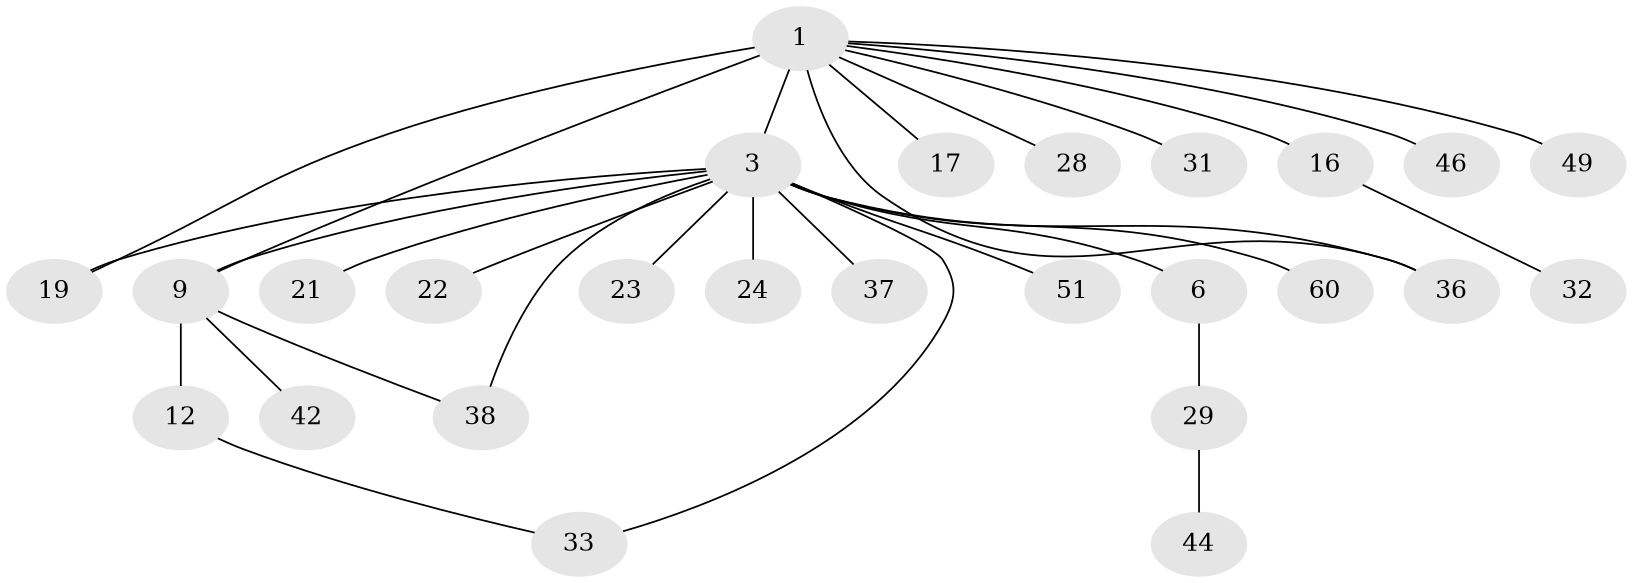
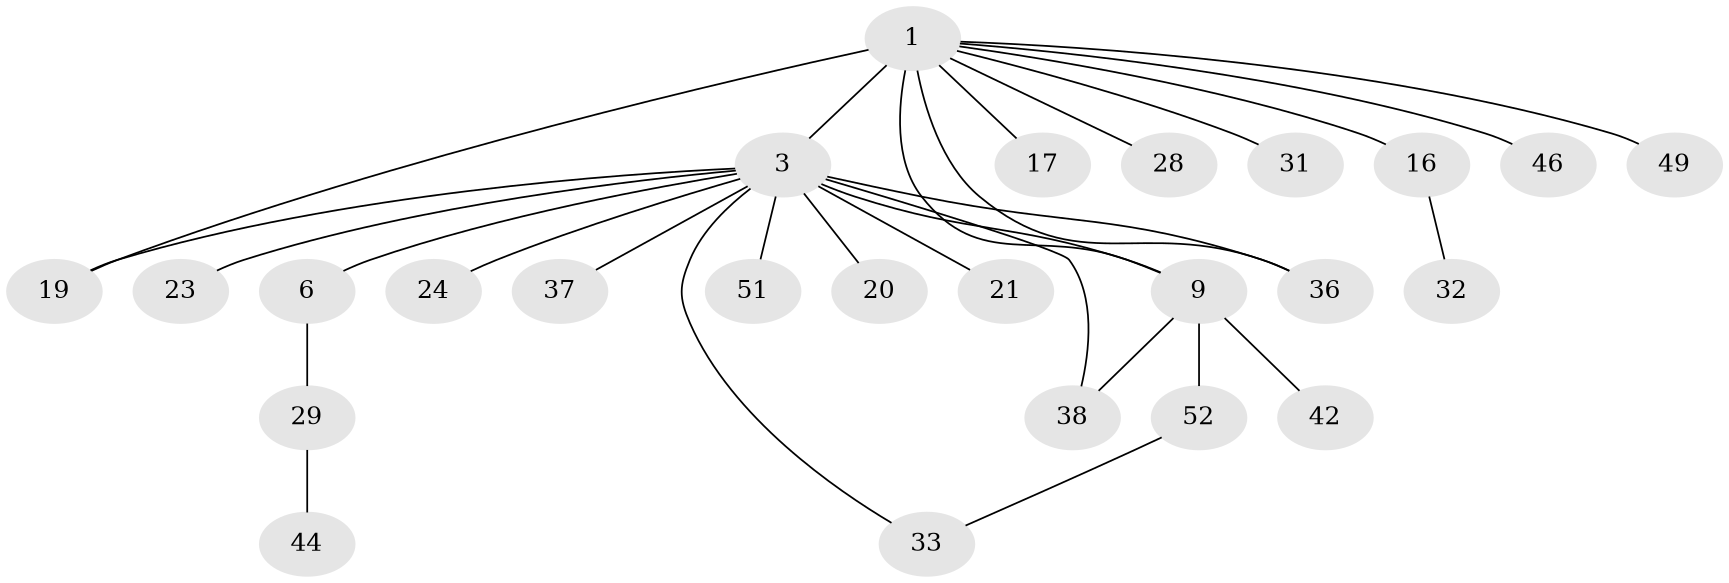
node "22": removed
node "60": label "60" -> "20"
node "12": label "12" -> "52"
